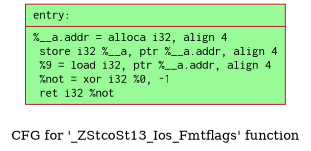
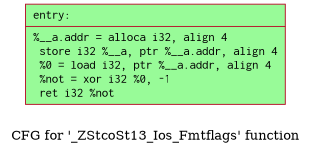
node "entry:": text "%9 = load i32, ptr %__a.addr, align 4" -> "%0 = load i32, ptr %__a.addr, align 4"
